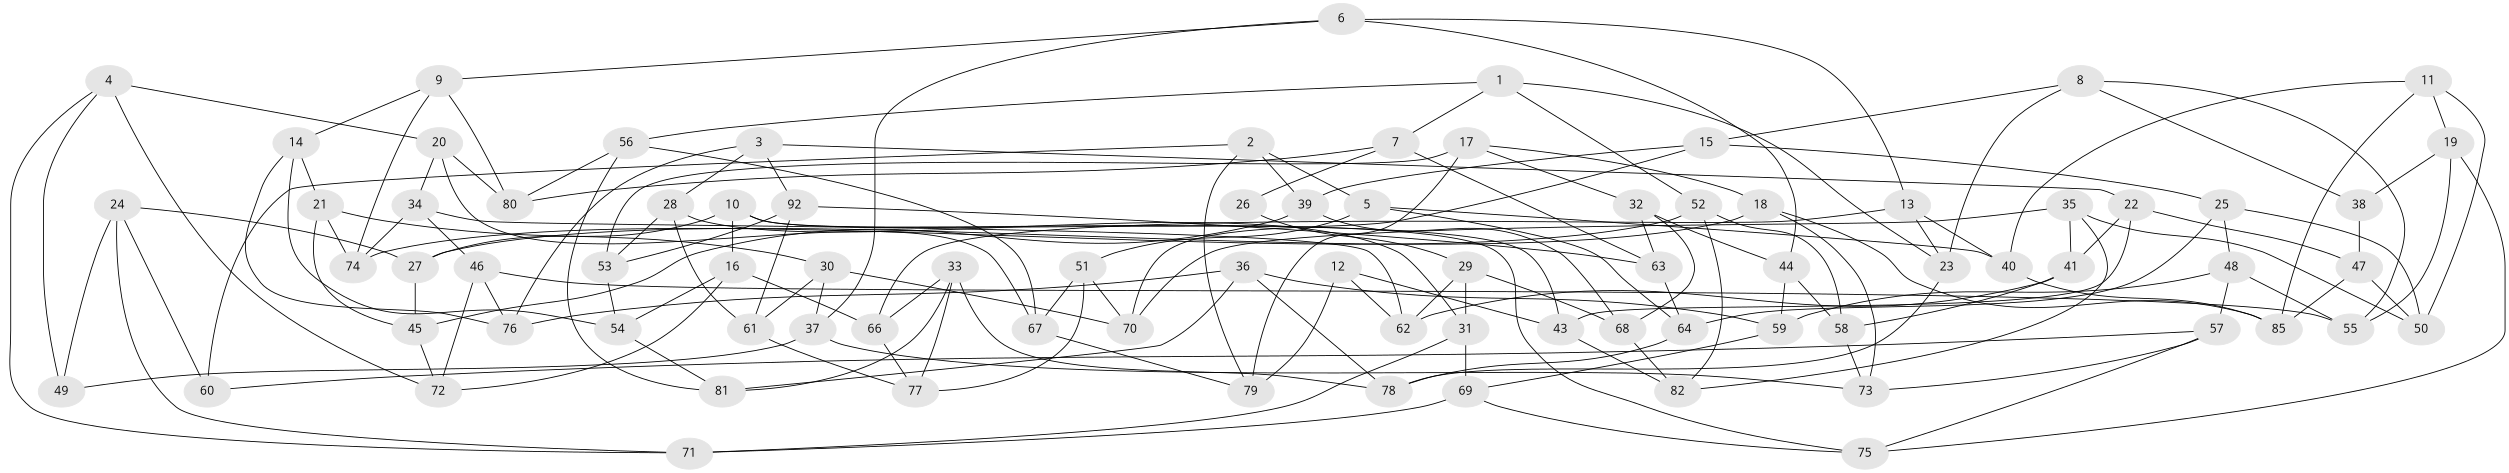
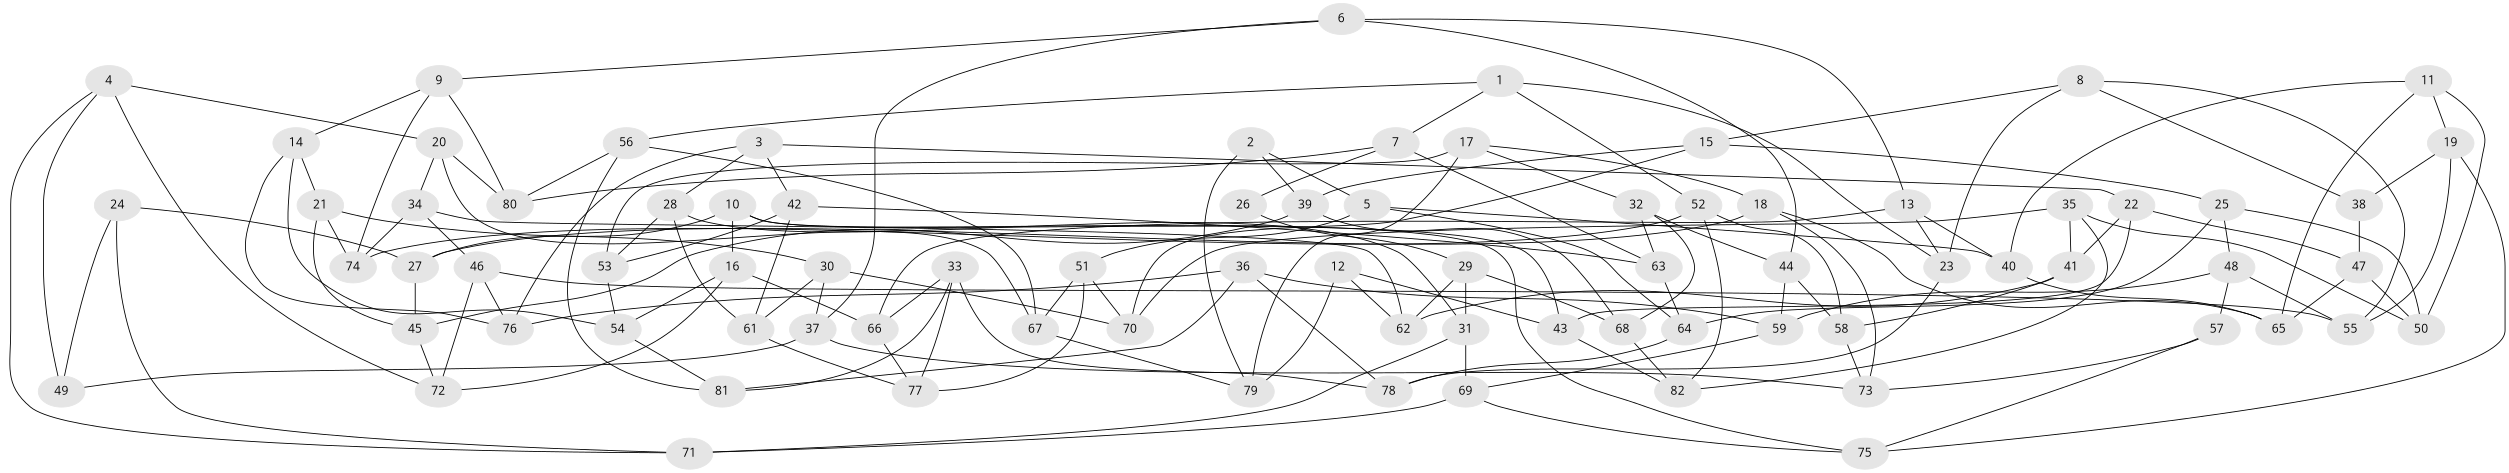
node "92": label "92" -> "42"
node "85": label "85" -> "65"
node "60": removed
